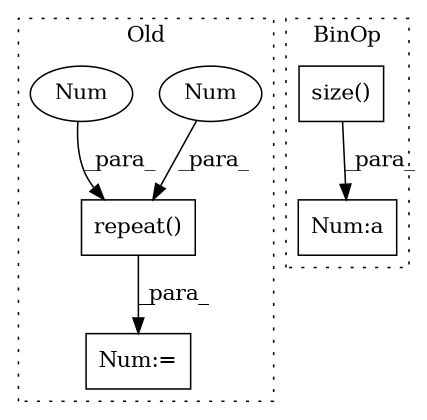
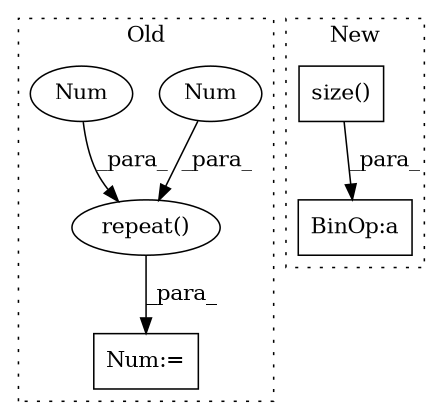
cluster "BinOp": label "BinOp" -> "New"
node "repeat()": shape box -> ellipse
node "Num:a": label "Num:a" -> "BinOp:a"
